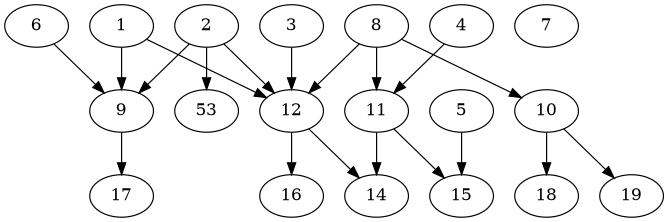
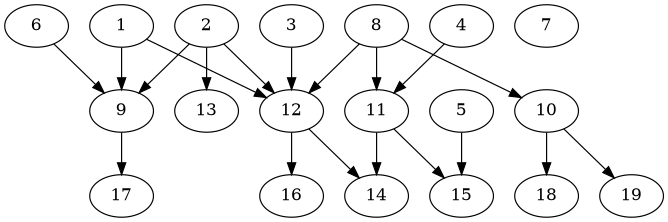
node "53": label "53" -> "13"
